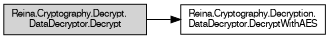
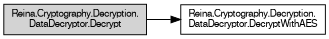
node "Reina.Cryptography.Decrypt. DataDecryptor.Decrypt": label "Reina.Cryptography.Decrypt. DataDecryptor.Decrypt" -> "Reina.Cryptography.Decryption. DataDecryptor.Decrypt"
